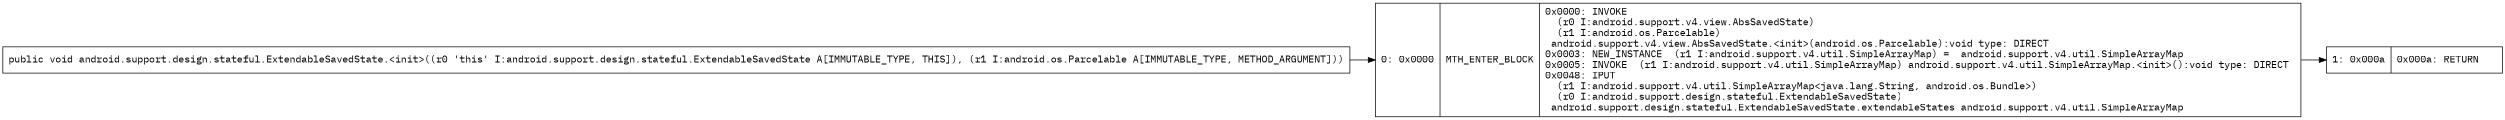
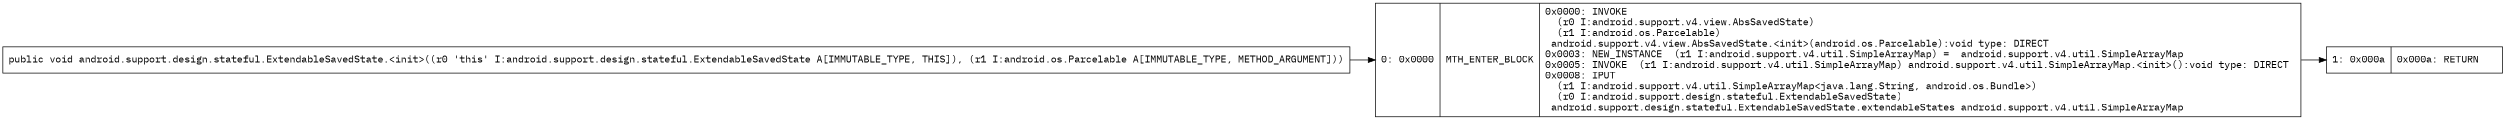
node "0: 0x0000": text "0x0048: IPUT" -> "0x0008: IPUT"
